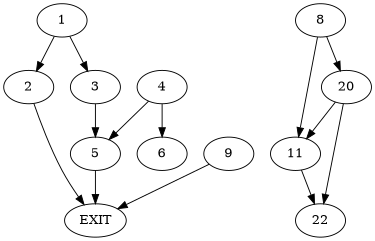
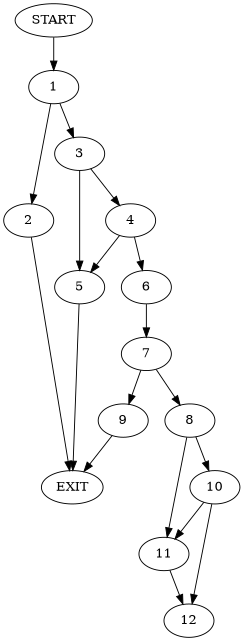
node "START": added
node "20": label "20" -> "10"
edge "3" -> "4": added
node "22": label "22" -> "12"
node "7": added
